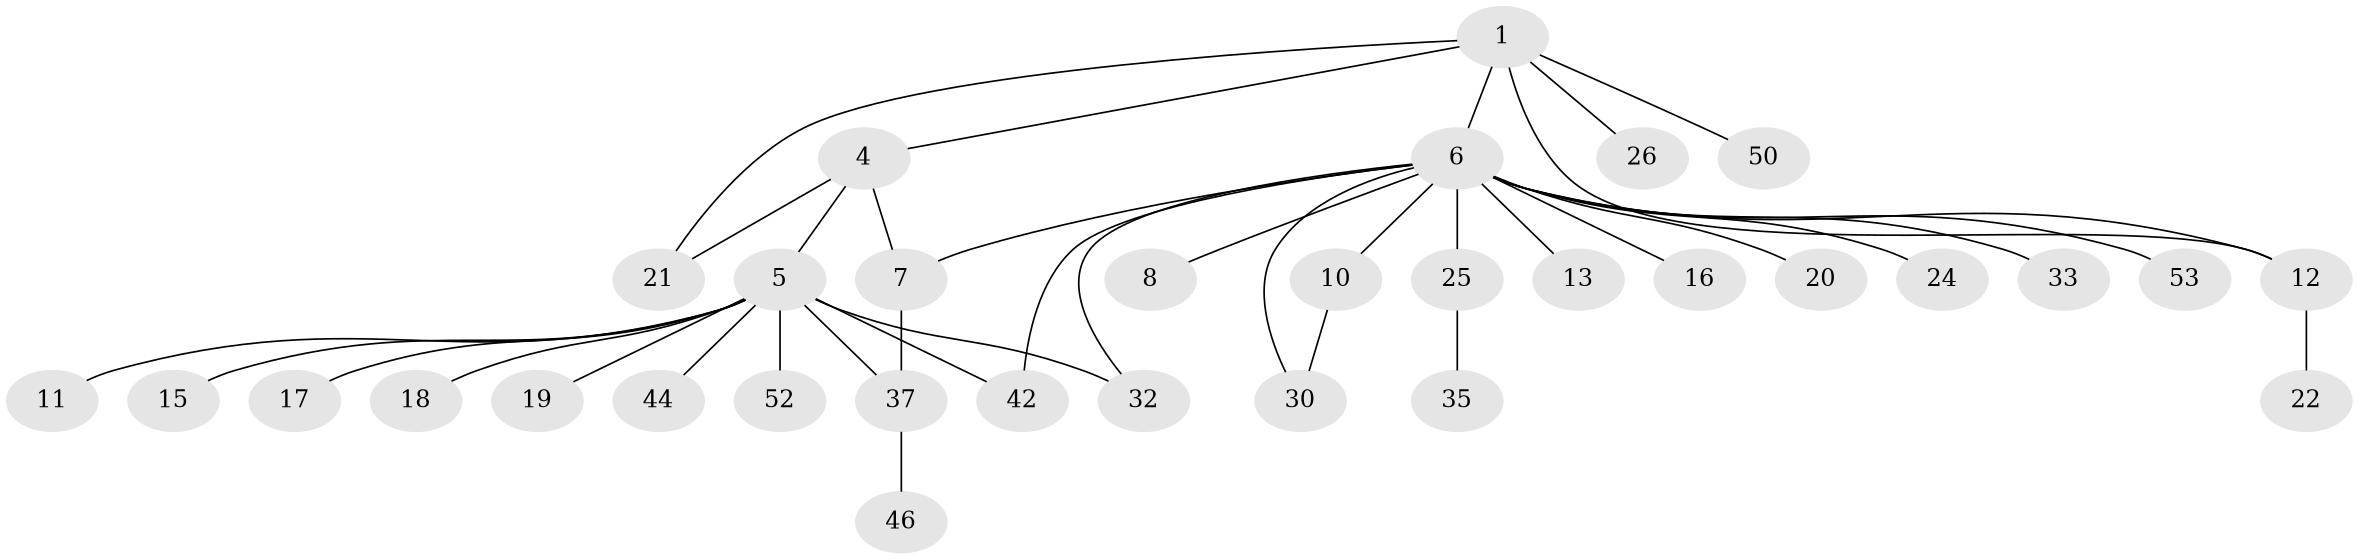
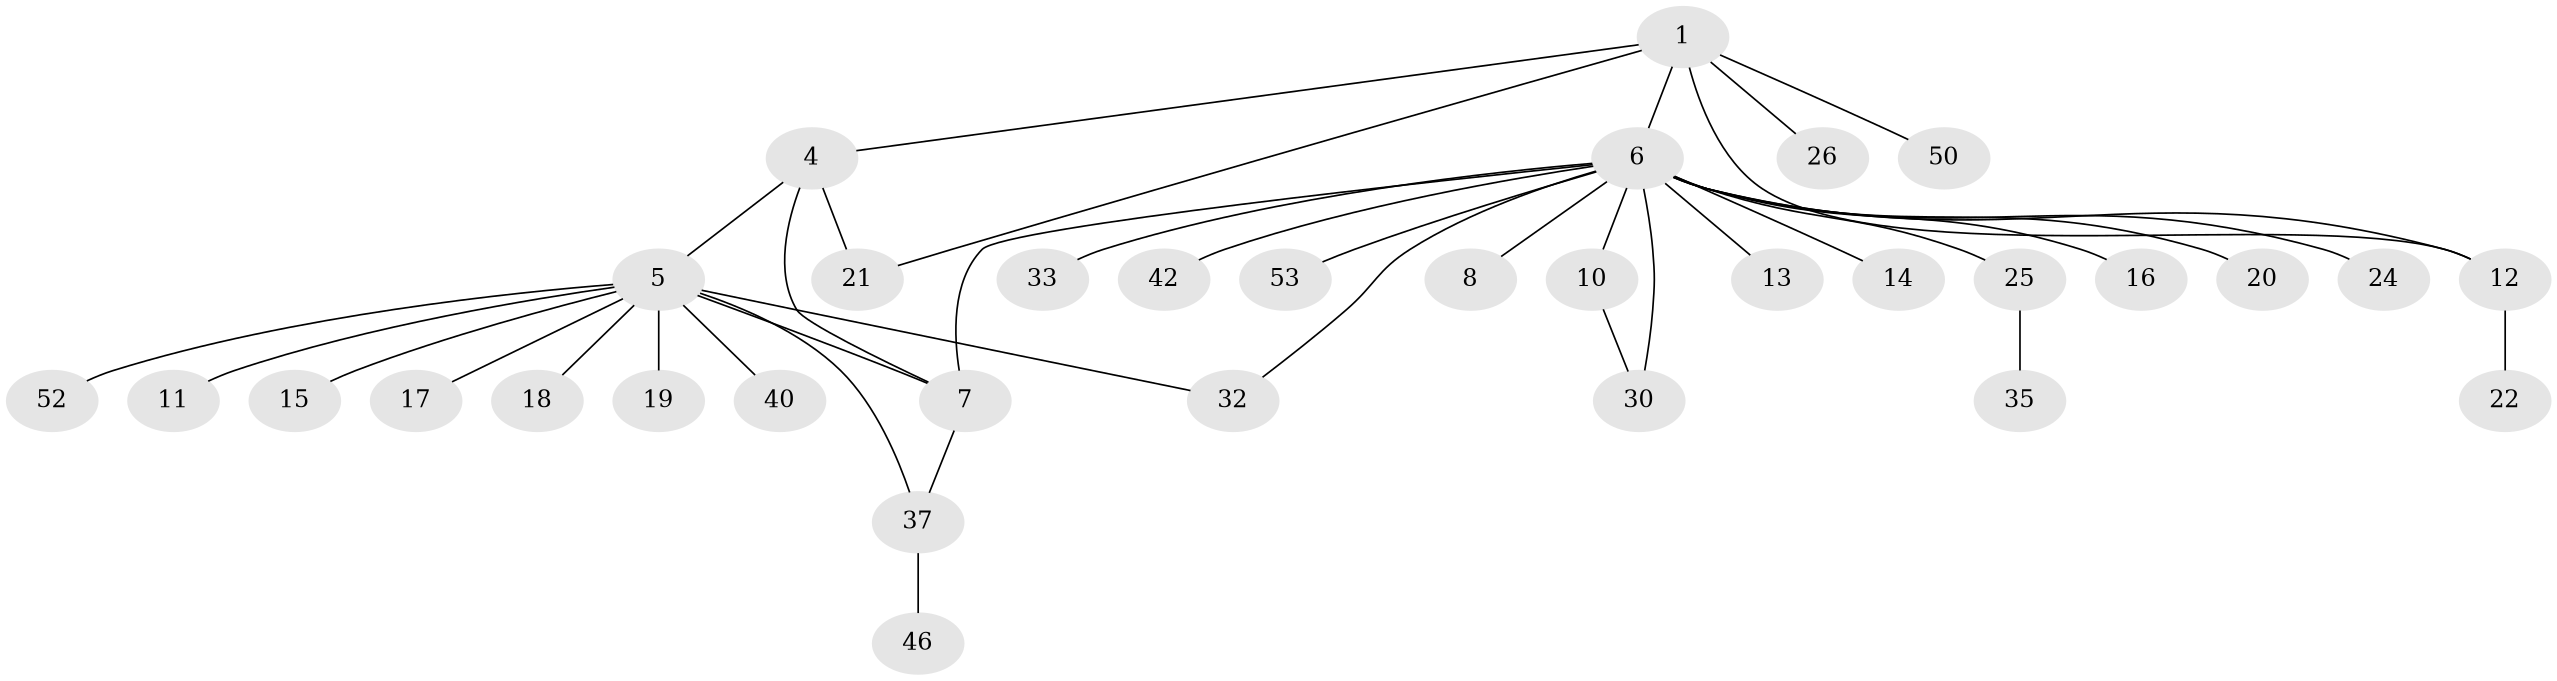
node "14": added
edge "5" -- "42": now "5" -- "7"
node "44": label "44" -> "40"
